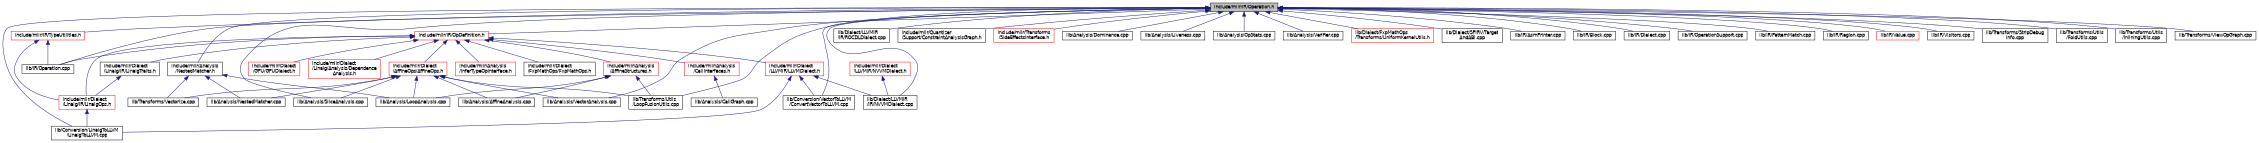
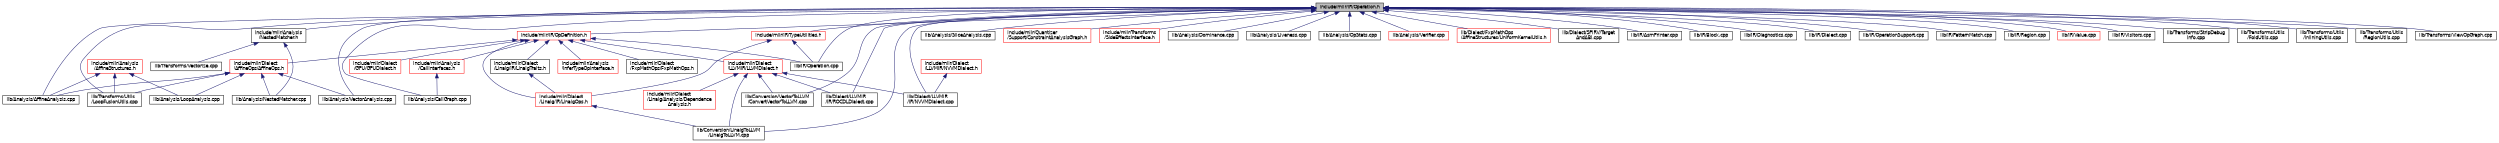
edge "lib/Analysis/CallGraph.cpp" -> "include/mlir/IR/Operation.h": added
edge "lib/Analysis/AffineAnalysis.cpp" -> "include/mlir/IR/Operation.h": added
node "include/mlir/Quantizer /Support/ConstraintAnalysisGraph.h": color black -> red
node "lib/Analysis/Verifier.cpp": color black -> red
node "lib/Dialect/FxpMathOps /Transforms/UniformKernelUtils.h": label "lib/Dialect/FxpMathOps /Transforms/UniformKernelUtils.h" -> "lib/Dialect/FxpMathOps /AffineStructures/UniformKernelUtils.h"
node "lib/IR/Diagnostics.cpp": added
node "lib/Transforms/Utils /RegionUtils.cpp": added
edge "include/mlir/Dialect /Linalg/Analysis/Dependence Analysis.h" -> "include/mlir/IR/OpDefinition.h": now "include/mlir/Dialect /Linalg/Analysis/Dependence Analysis.h" -> "include/mlir/Dialect /LLVMIR/LLVMDialect.h"
edge "include/mlir/Analysis /AffineStructures.h" -> "include/mlir/IR/OpDefinition.h": removed
edge "lib/Dialect/LLVMIR /IR/ROCDLDialect.cpp" -> "include/mlir/Dialect /LLVMIR/LLVMDialect.h": added
edge "lib/Analysis/LoopAnalysis.cpp" -> "include/mlir/Analysis /NestedMatcher.h": removed
edge "lib/Analysis/SliceAnalysis.cpp" -> "include/mlir/Dialect /AffineOps/AffineOps.h": removed
edge "lib/Transforms/Vectorize.cpp" -> "include/mlir/Dialect /AffineOps/AffineOps.h": removed
